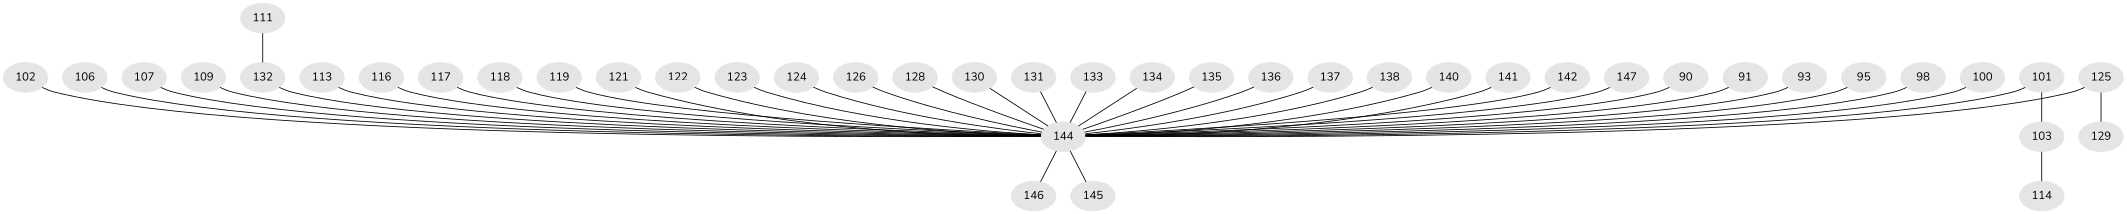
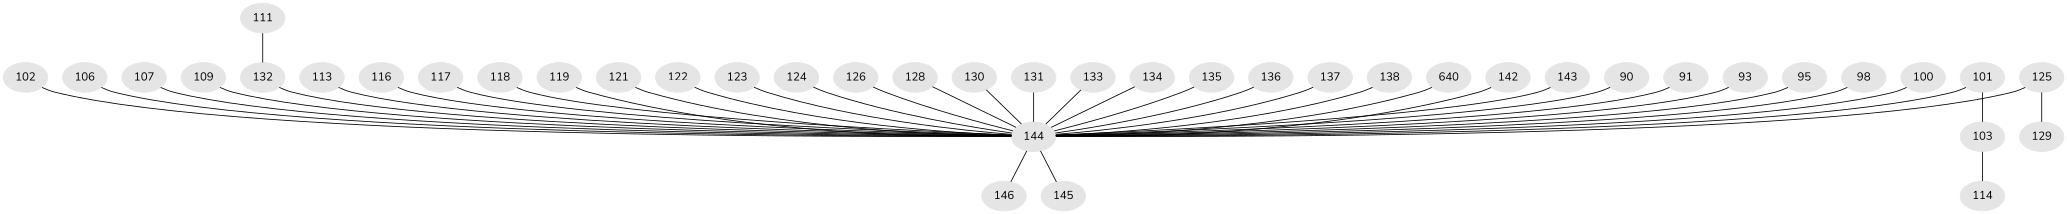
node "140": label "140" -> "640"
node "141": removed
node "147": label "147" -> "143"
